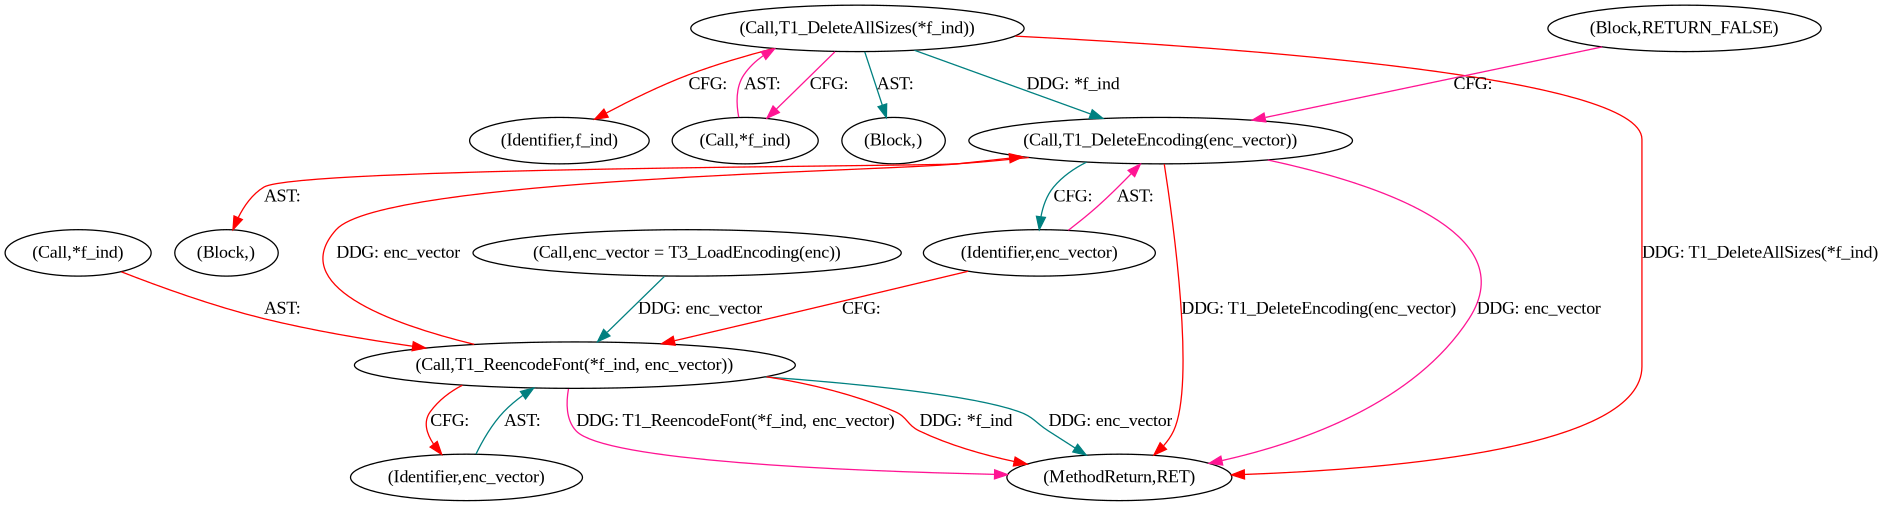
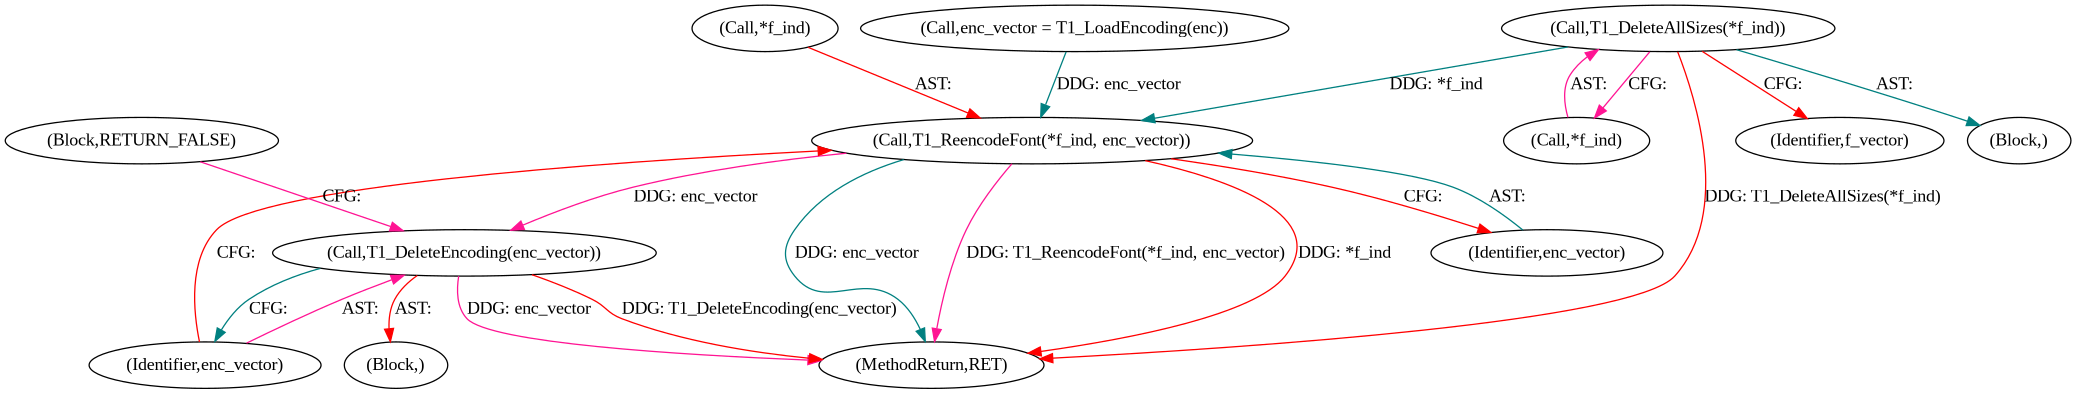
edge "(Call,T1_DeleteAllSizes(*f_ind))" -> "(Call,T1_DeleteEncoding(enc_vector))": now "(Call,T1_DeleteAllSizes(*f_ind))" -> "(Call,T1_ReencodeFont(*f_ind, enc_vector))"
node "(Identifier,f_ind)": label "(Identifier,f_ind)" -> "(Identifier,f_vector)"
edge "(Call,T1_ReencodeFont(*f_ind, enc_vector))" -> "(Call,T1_DeleteEncoding(enc_vector))": color red -> deeppink
node "(Call,enc_vector = T3_LoadEncoding(enc))": label "(Call,enc_vector = T3_LoadEncoding(enc))" -> "(Call,enc_vector = T1_LoadEncoding(enc))"
